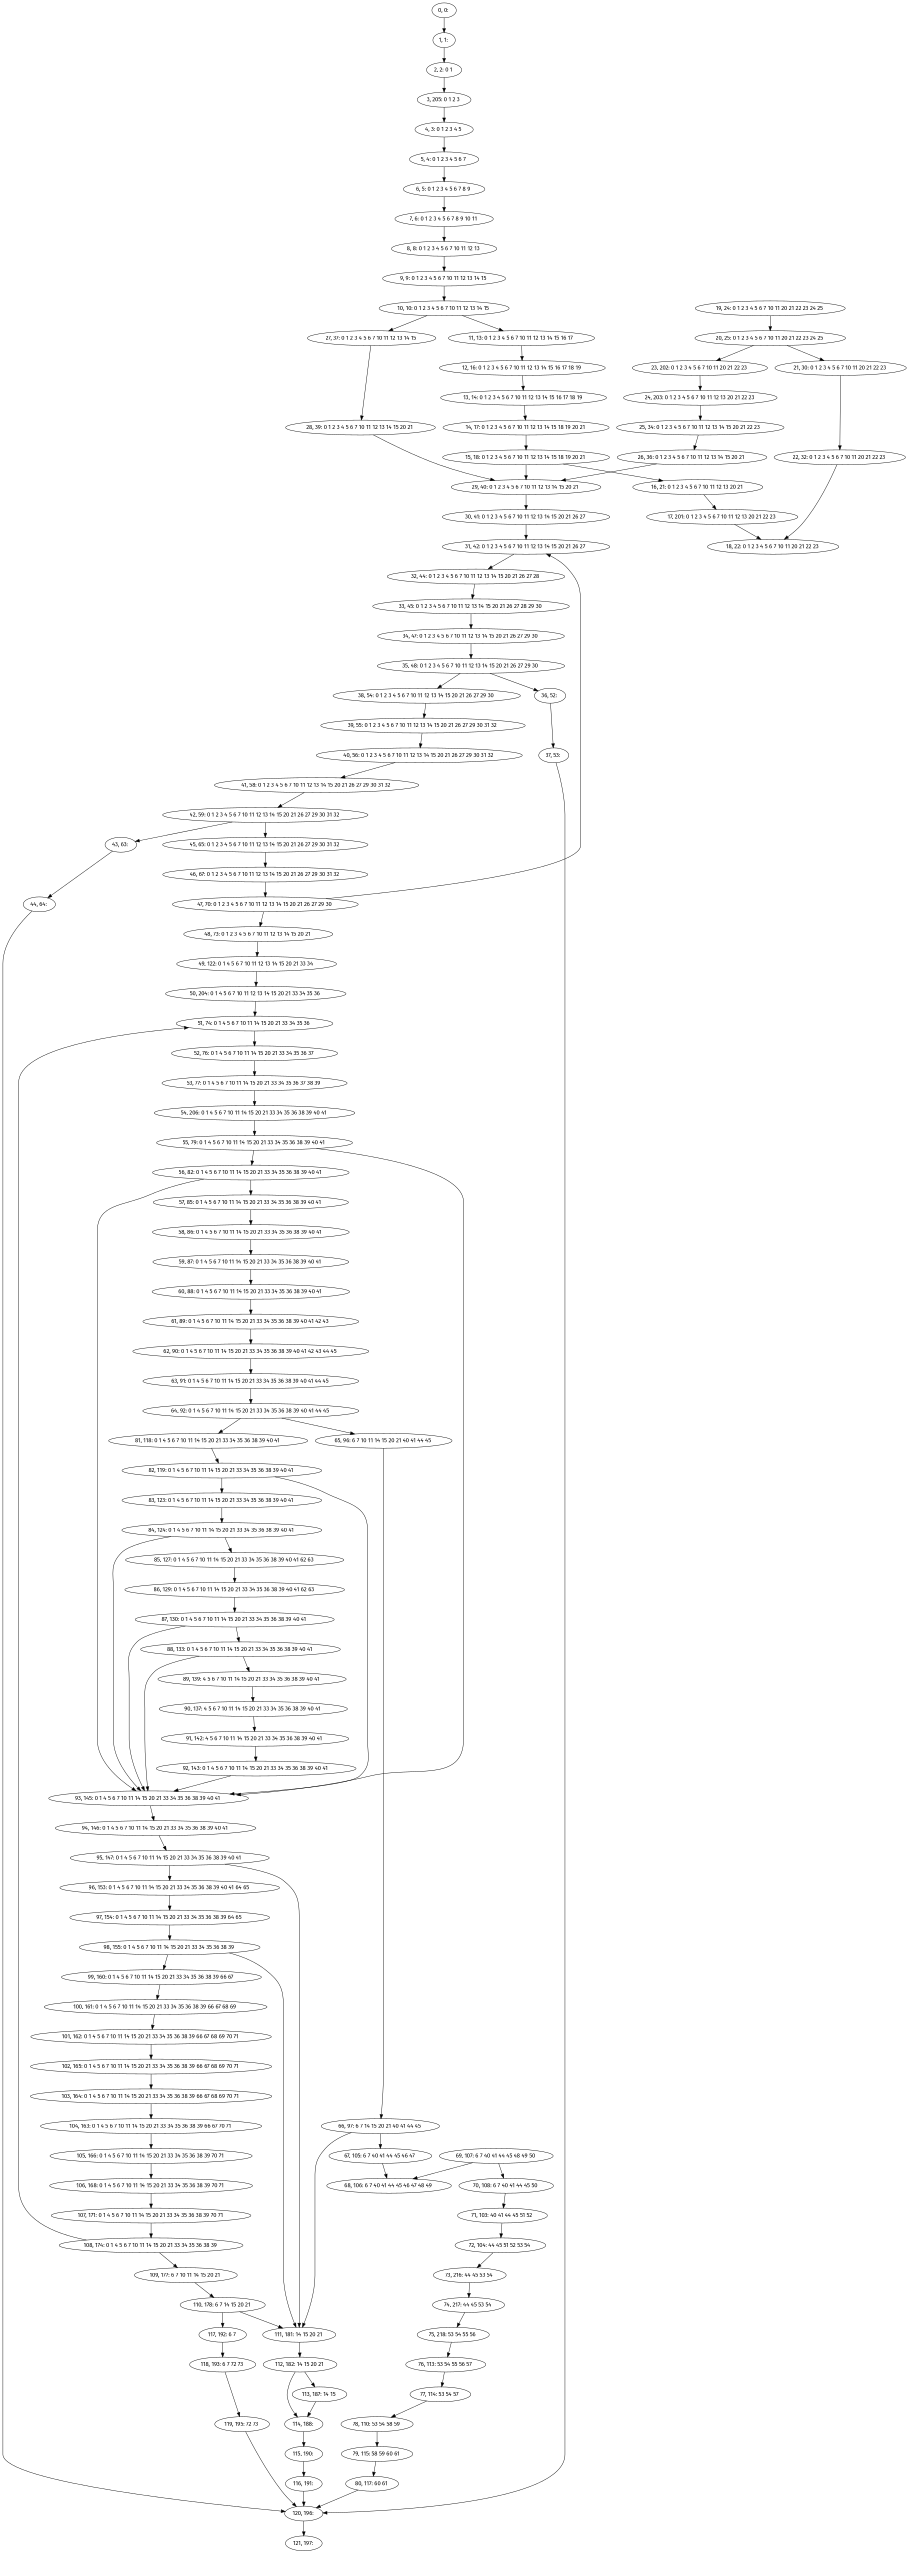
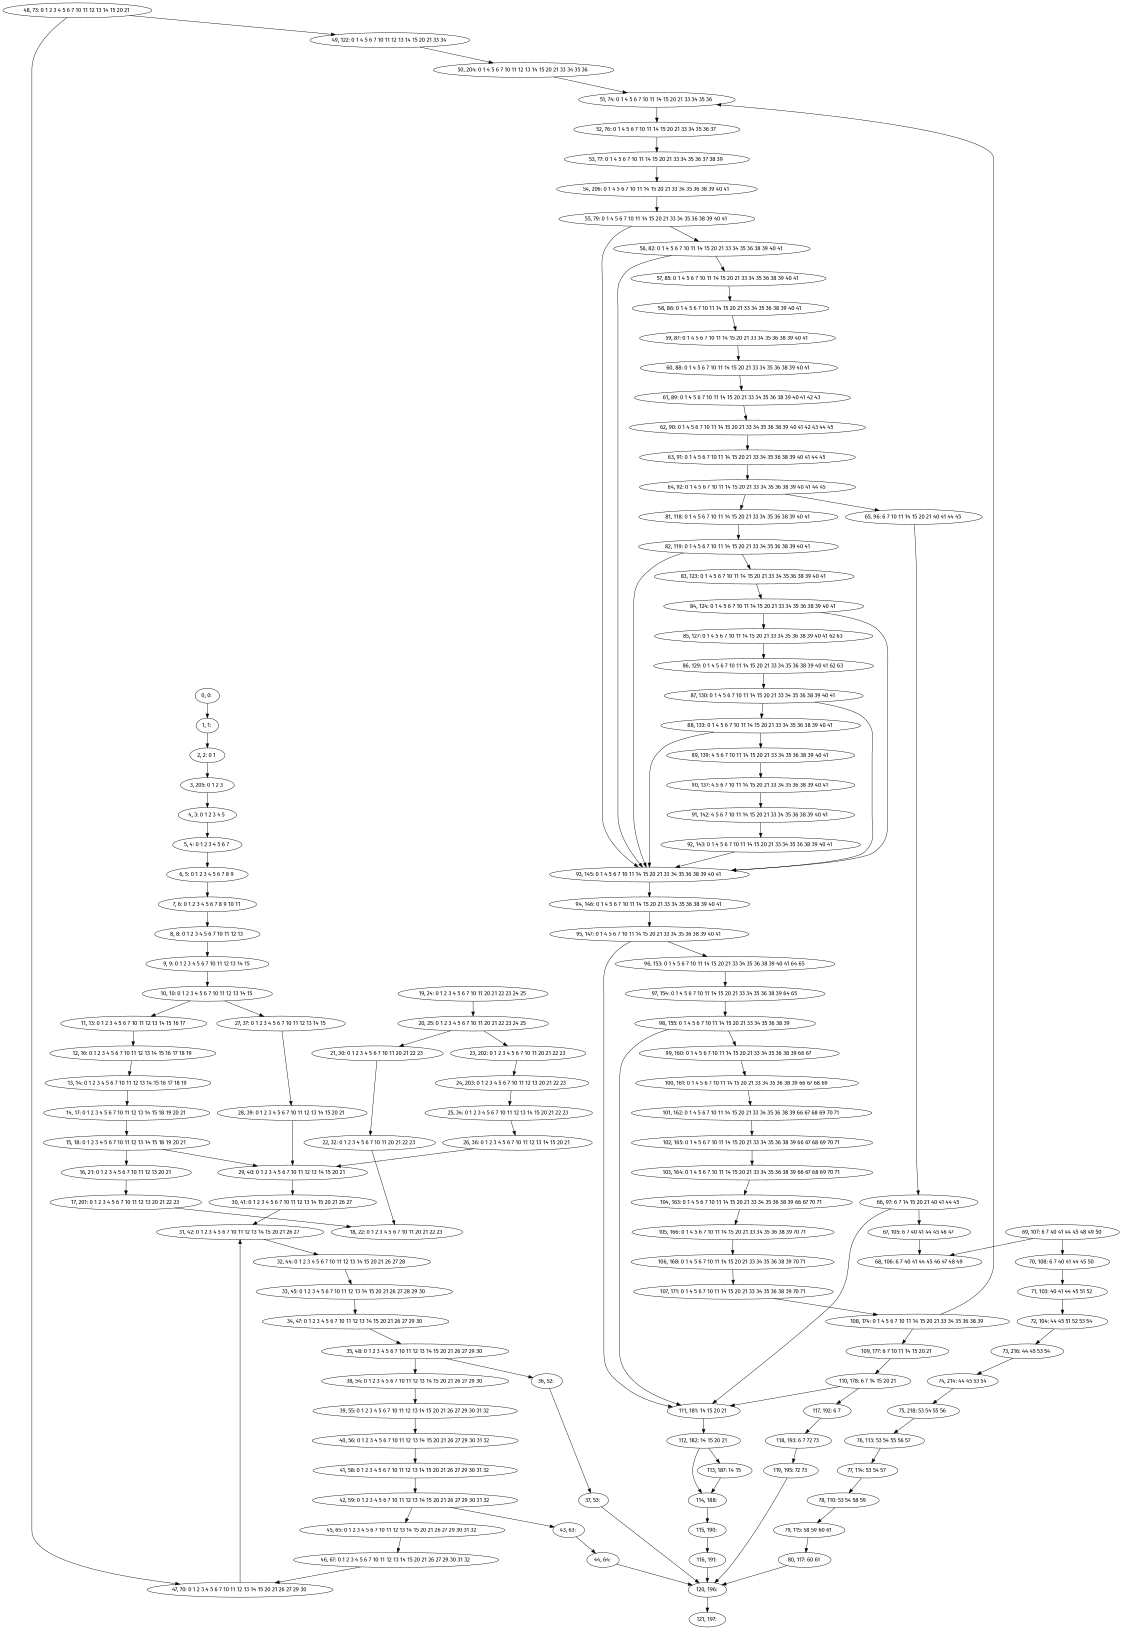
edge "47, 70: 0 1 2 3 4 5 6 7 10 11 12 13 14 15 20 21 26 27 29 30" -> "48, 73: 0 1 2 3 4 5 6 7 10 11 12 13 14 15 20 21": reversed
node "74, 217: 44 45 53 54": label "74, 217: 44 45 53 54" -> "74, 214: 44 45 53 54"
